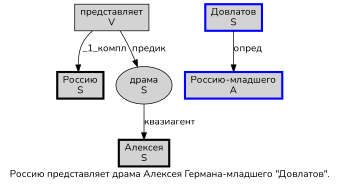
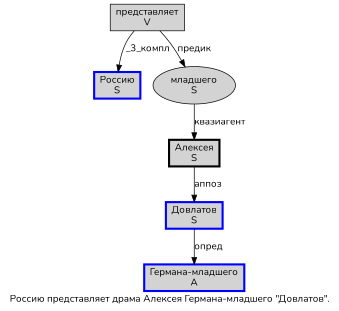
edge "представляет V" -> "Россию S": label "_1_компл" -> "_3_компл"
node "Россию S": color black -> blue
node "драма S": label "драма S" -> "младшего S"
node "Россию-младшего A": label "Россию-младшего A" -> "Германа-младшего A"
edge "Алексея S" -> "Довлатов S": added, label "аппоз"
